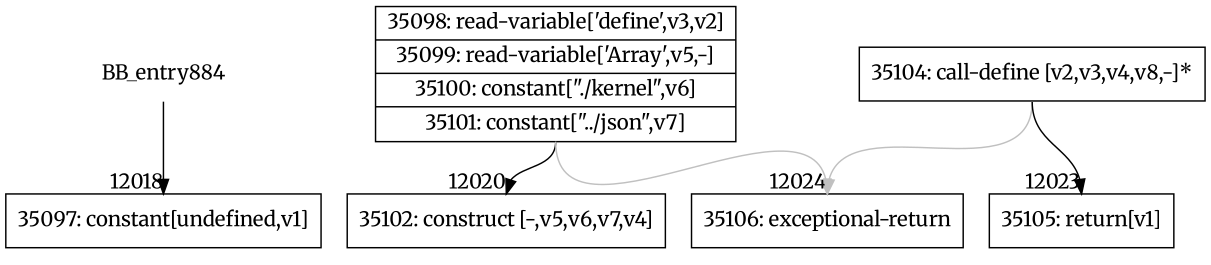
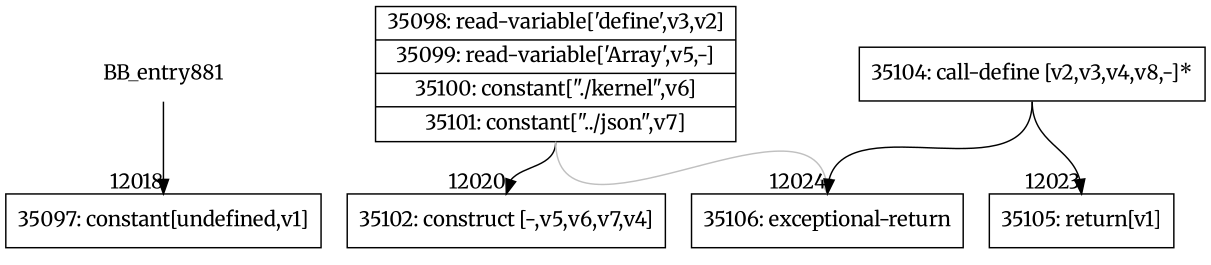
node "BB_entry884": label "BB_entry884" -> "BB_entry881"
edge "35104: call-define [v2,v3,v4,v8,-]*" -> "35106: exceptional-return": color gray -> black
